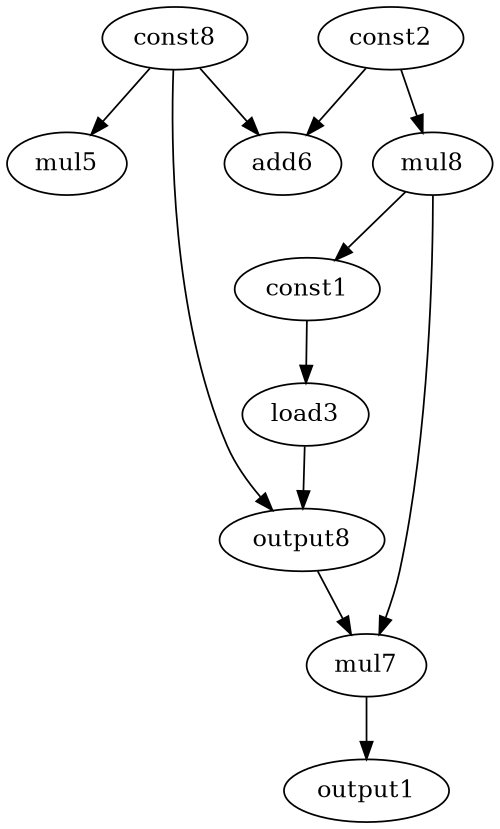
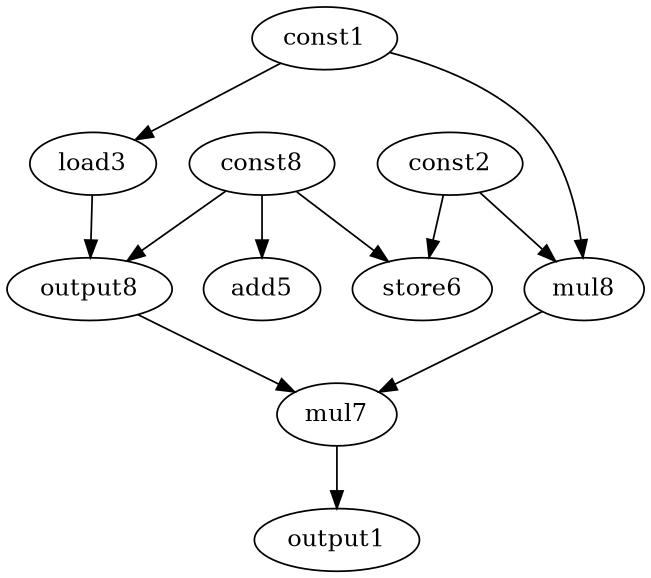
node "mul5": label "mul5" -> "add5"
node "add6": label "add6" -> "store6"
edge "mul8" -> "const1": reversed
